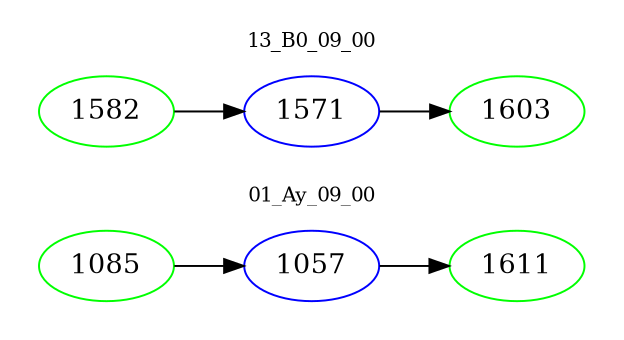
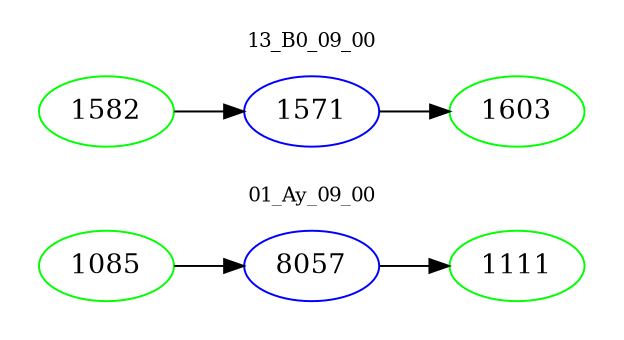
node "1057": label "1057" -> "8057"
node "1611": label "1611" -> "1111"
